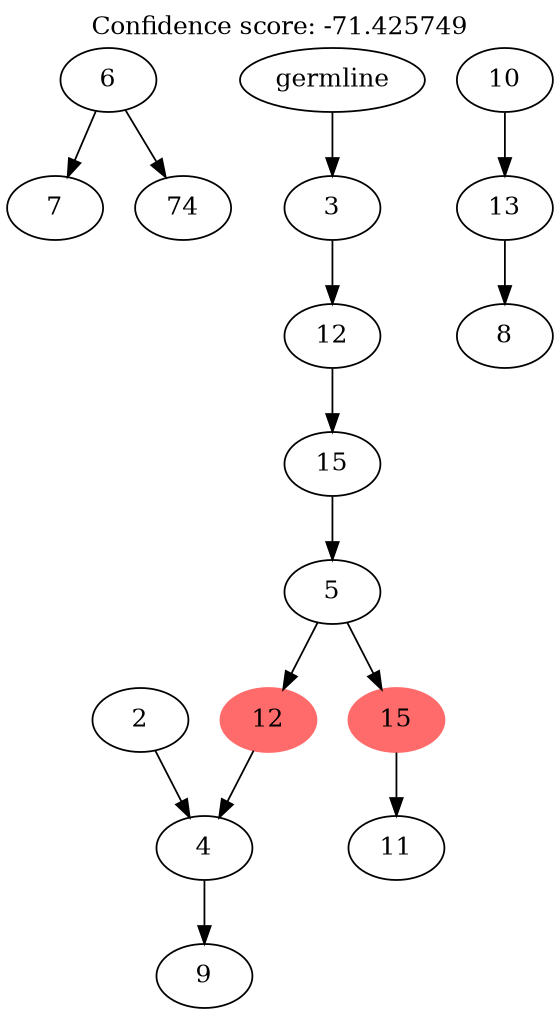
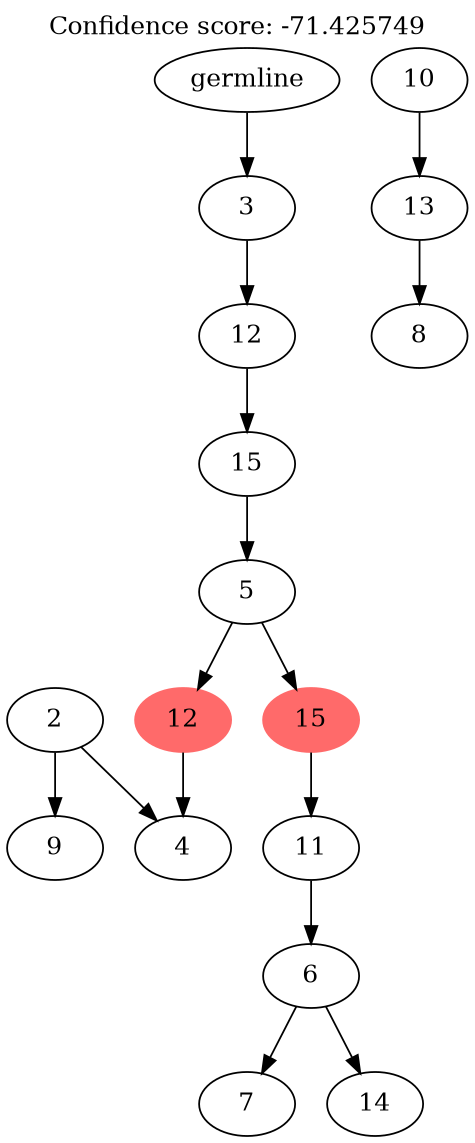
node "74": label "74" -> "14"
edge "4" -> "9": now "2" -> "9"
edge "11" -> "6": added
